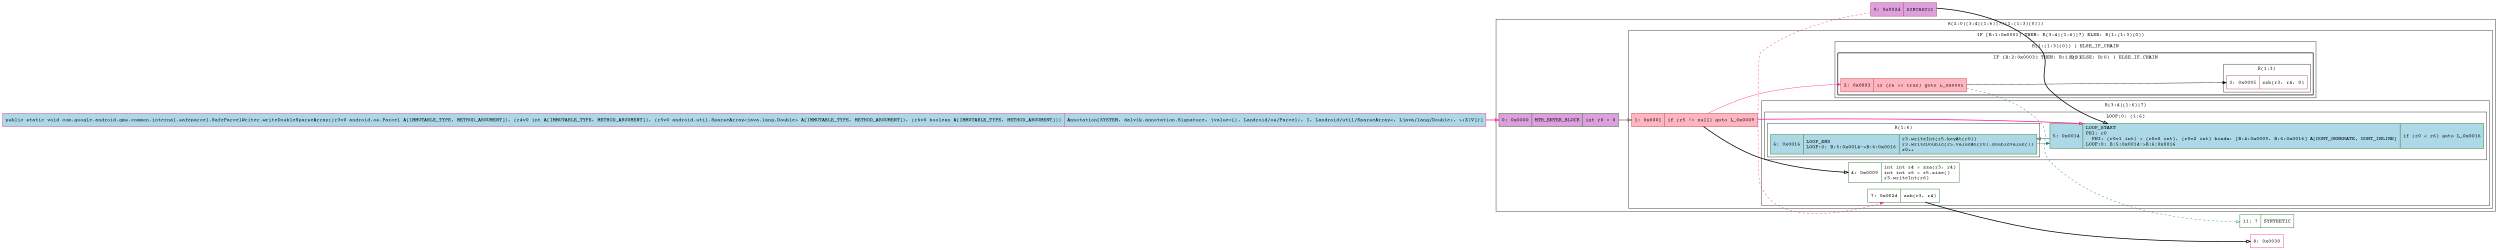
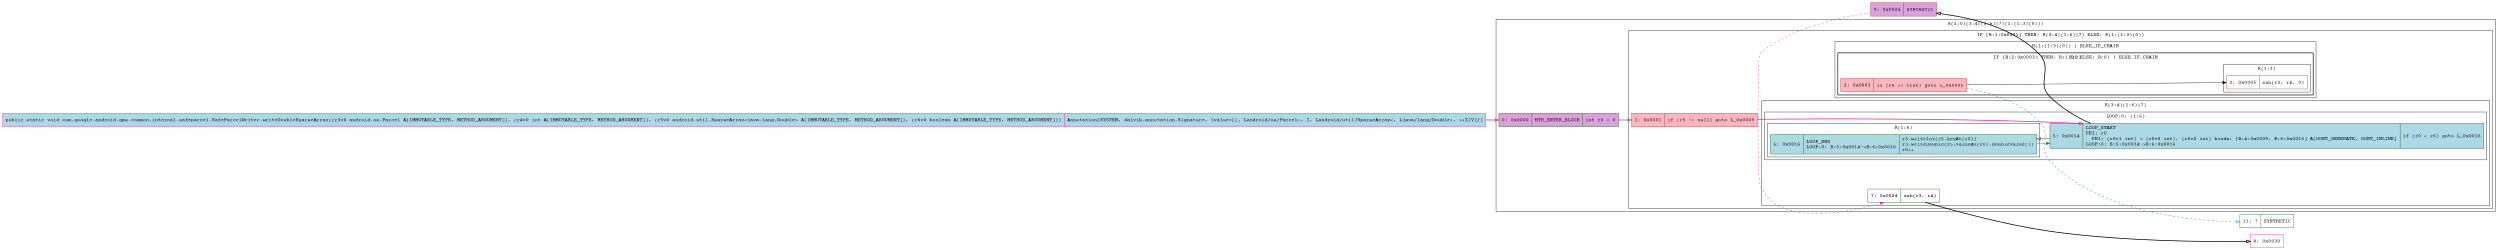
edge "9: 0x002d" -> "5: 0x0014": reversed
edge "1: 0x0001" -> "2: 0x0003": removed
node "4: 0x0009": removed
